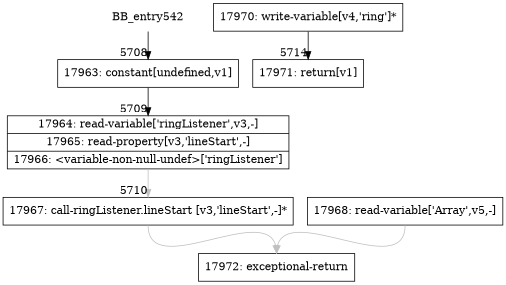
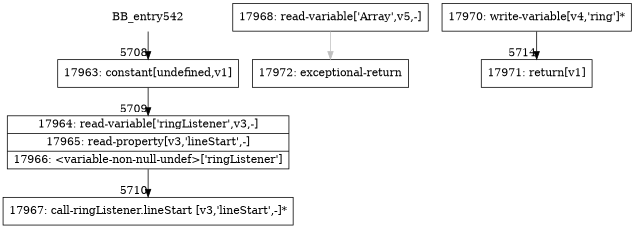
edge "17964: read-variable['ringListener',v3,-]" -> "17967: call-ringListener.lineStart [v3,'lineStart',-]*": color gray -> black
edge "17967: call-ringListener.lineStart [v3,'lineStart',-]*" -> "17972: exceptional-return": removed
